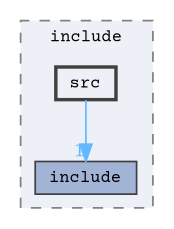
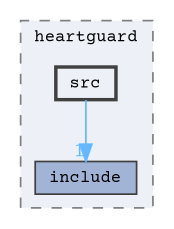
cluster "include": label "include" -> "heartguard"
